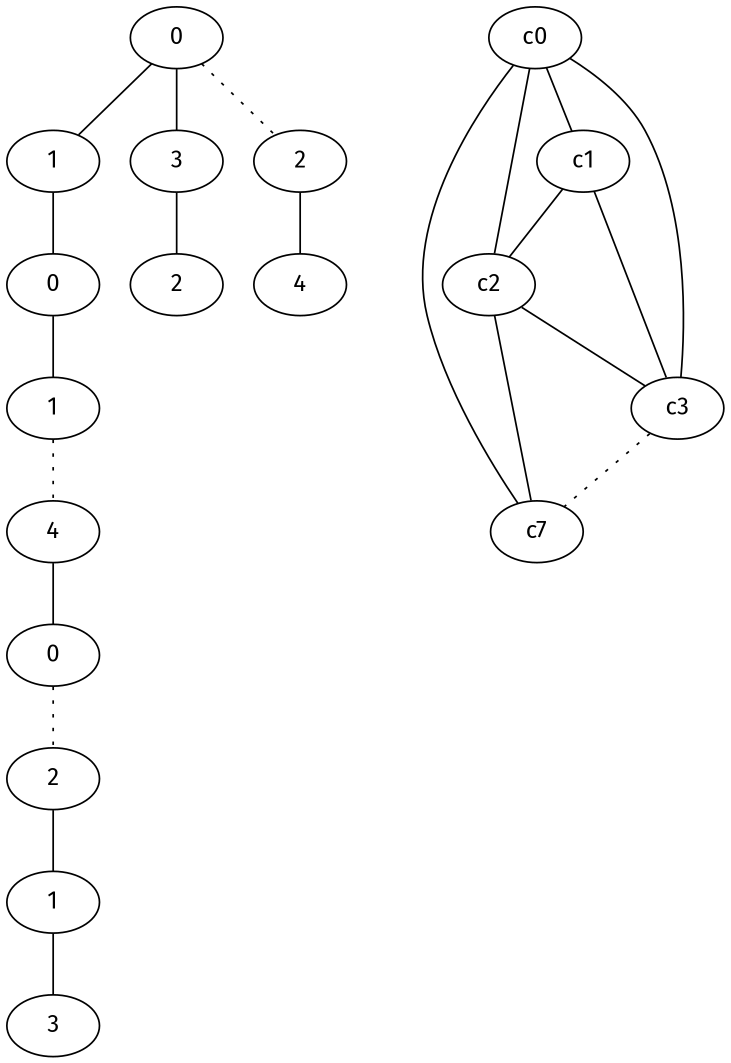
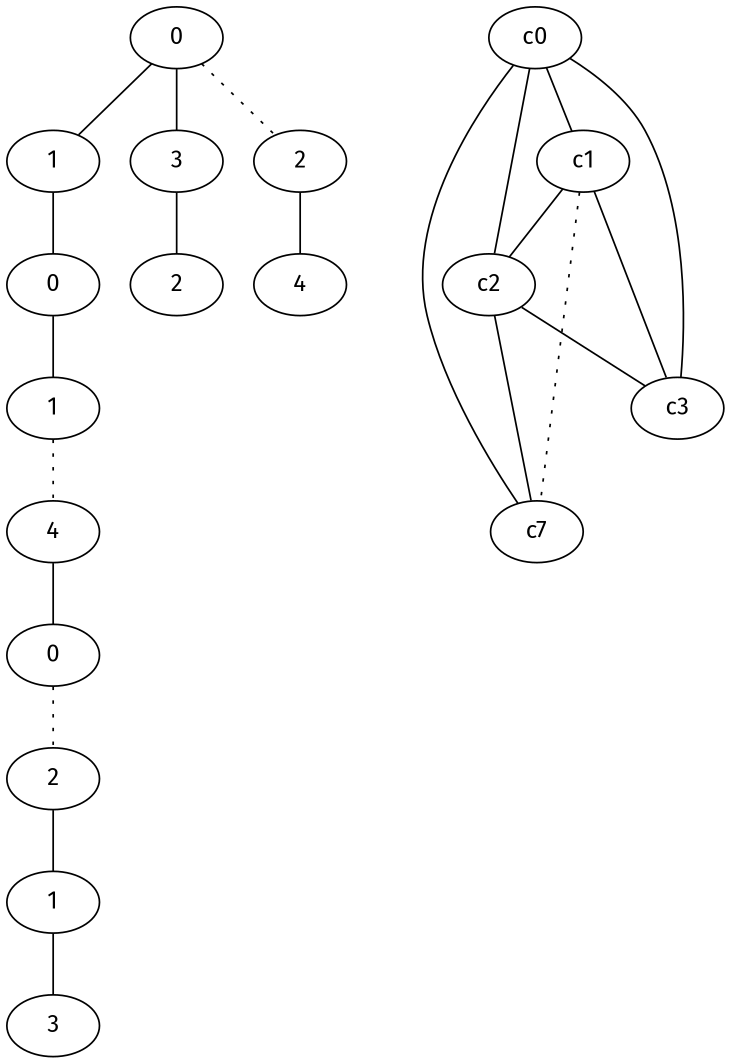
edge "c3" -- "c7": now "c1" -- "c7"
